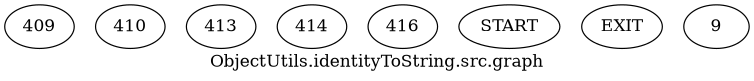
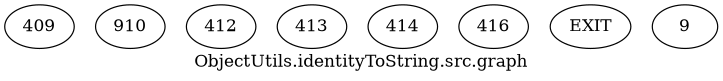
node "410": label "410" -> "910"
node "412": added
node "START": removed
